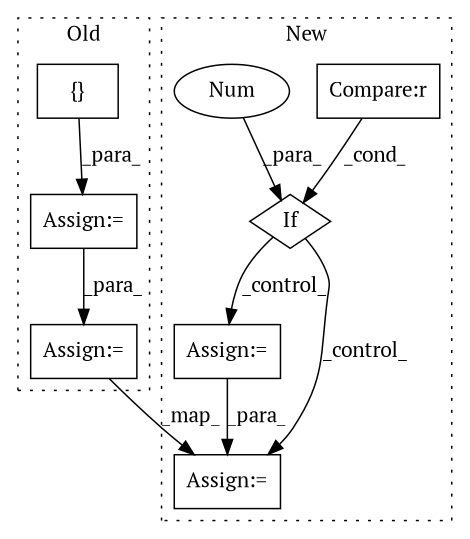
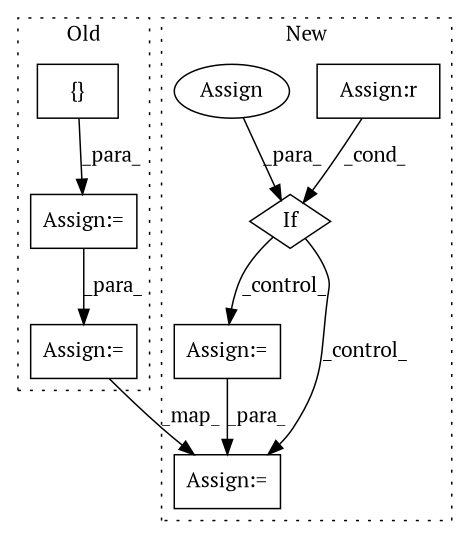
node "Num": label "Num" -> "Assign"
node "Compare:r": label "Compare:r" -> "Assign:r"
